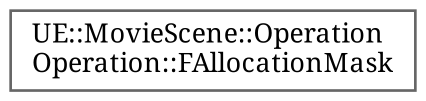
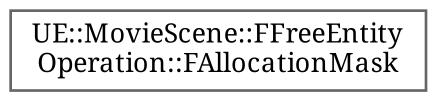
node "UE::MovieScene::Operation Operation::FAllocationMask": label "UE::MovieScene::Operation Operation::FAllocationMask" -> "UE::MovieScene::FFreeEntity Operation::FAllocationMask"
